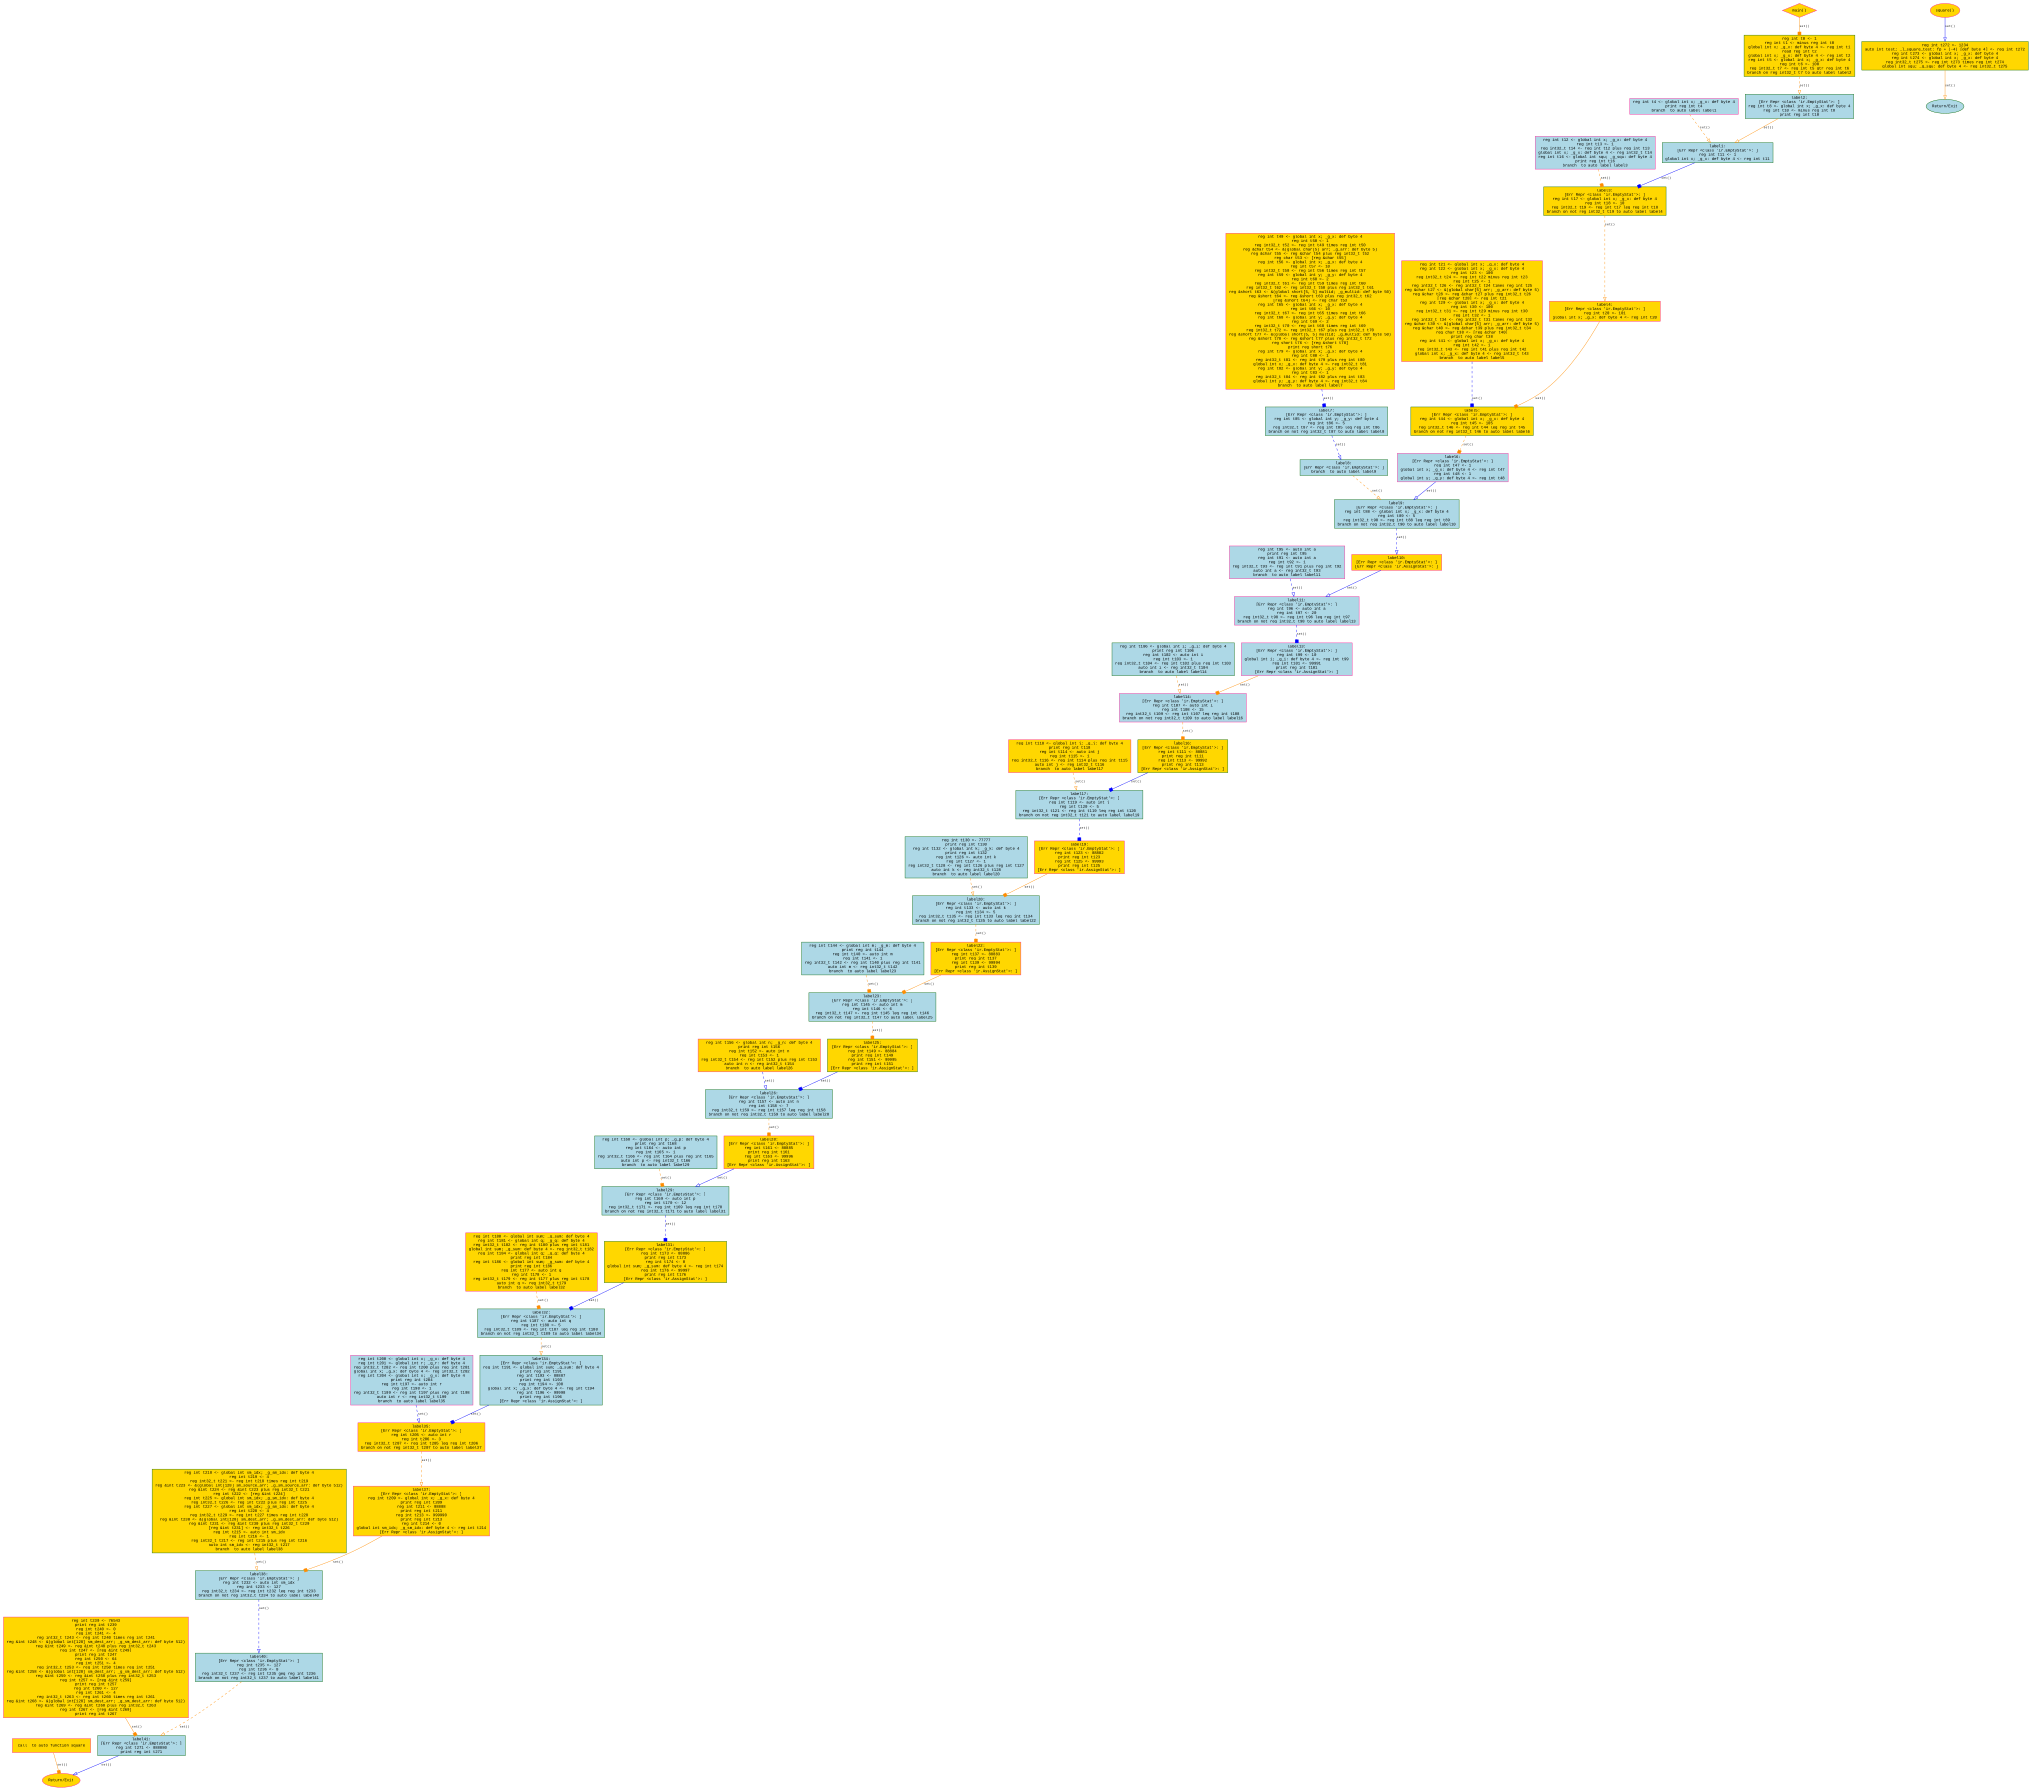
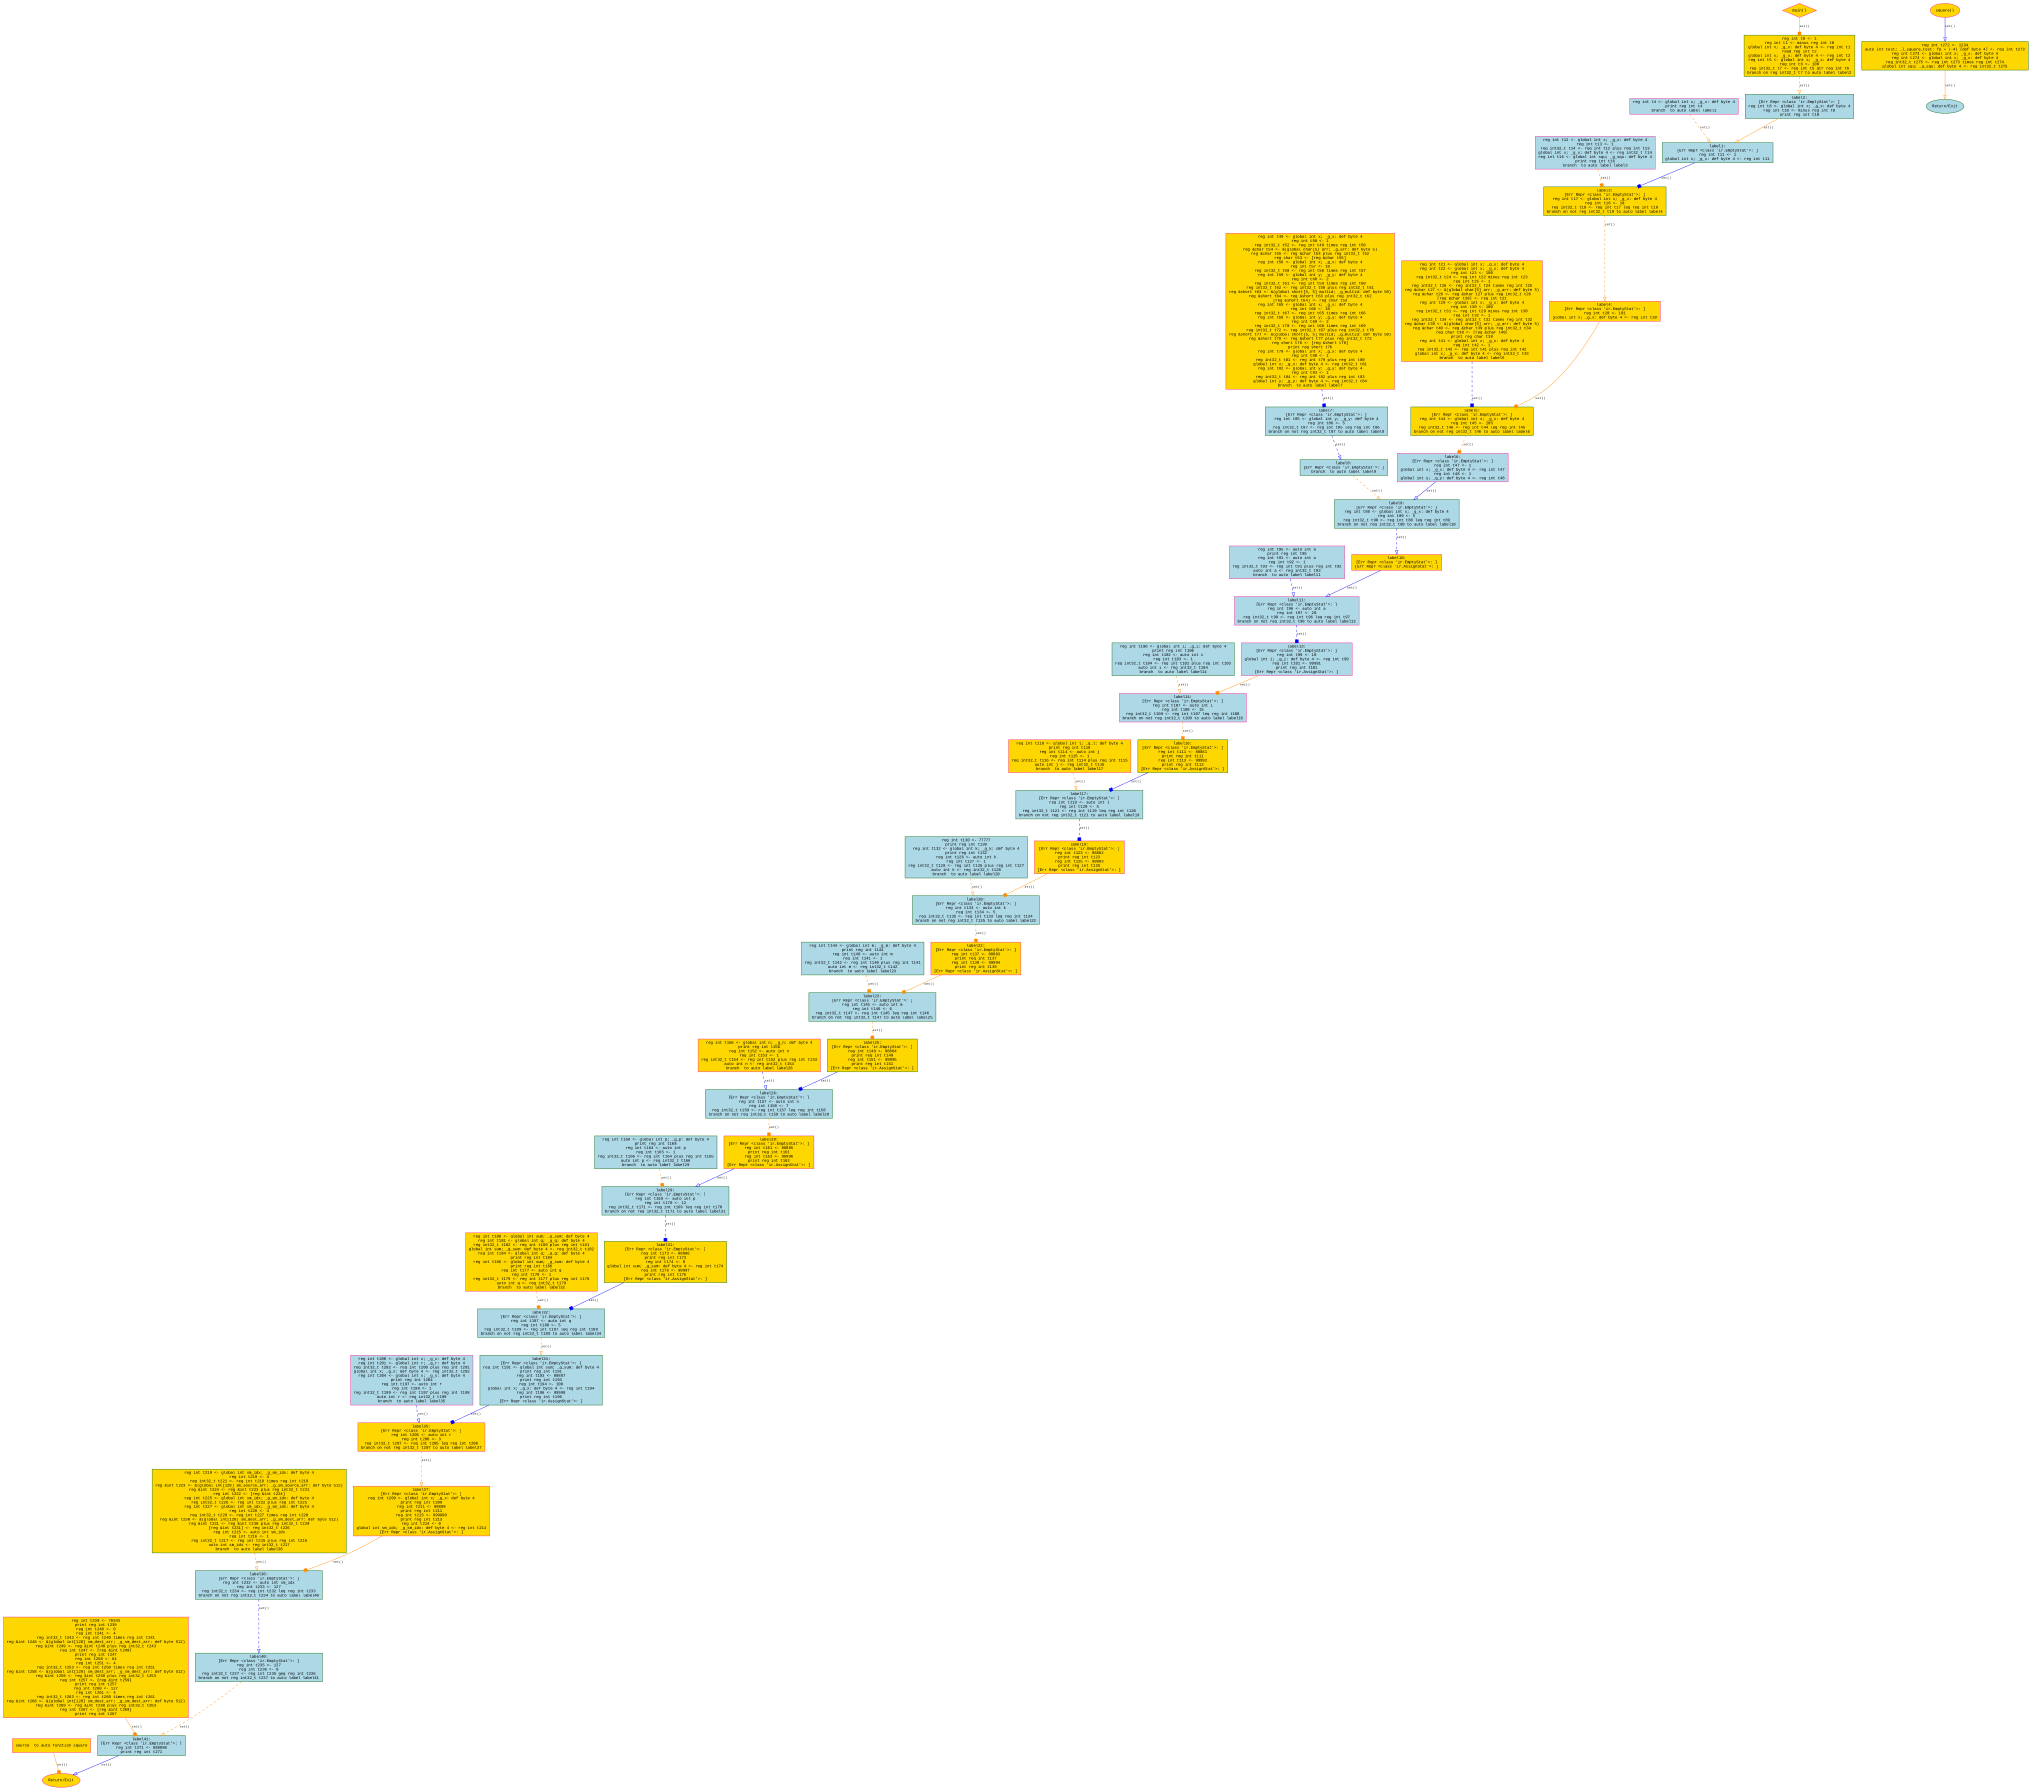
node "call  to auto function square": label "call  to auto function square" -> "source  to auto function square"
